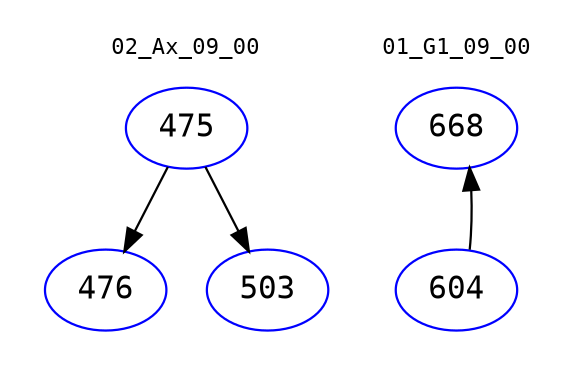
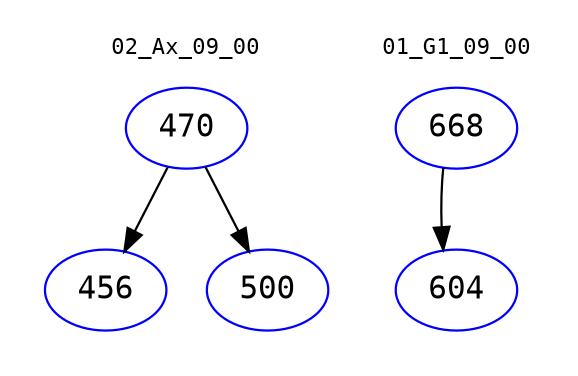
node "475": label "475" -> "470"
edge "604" -> "668": reversed
node "476": label "476" -> "456"
node "503": label "503" -> "500"
